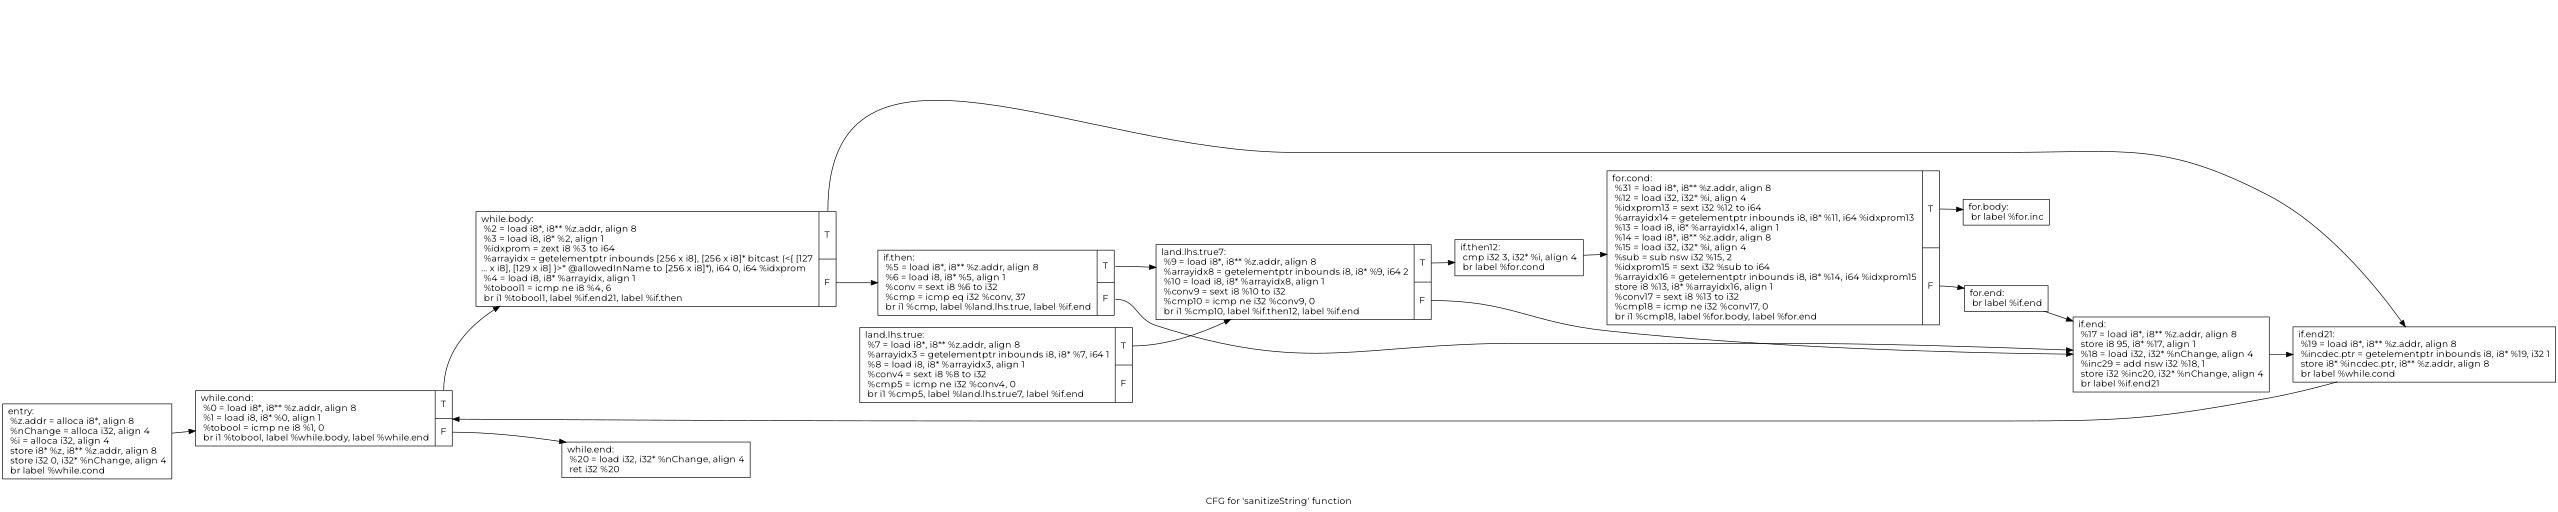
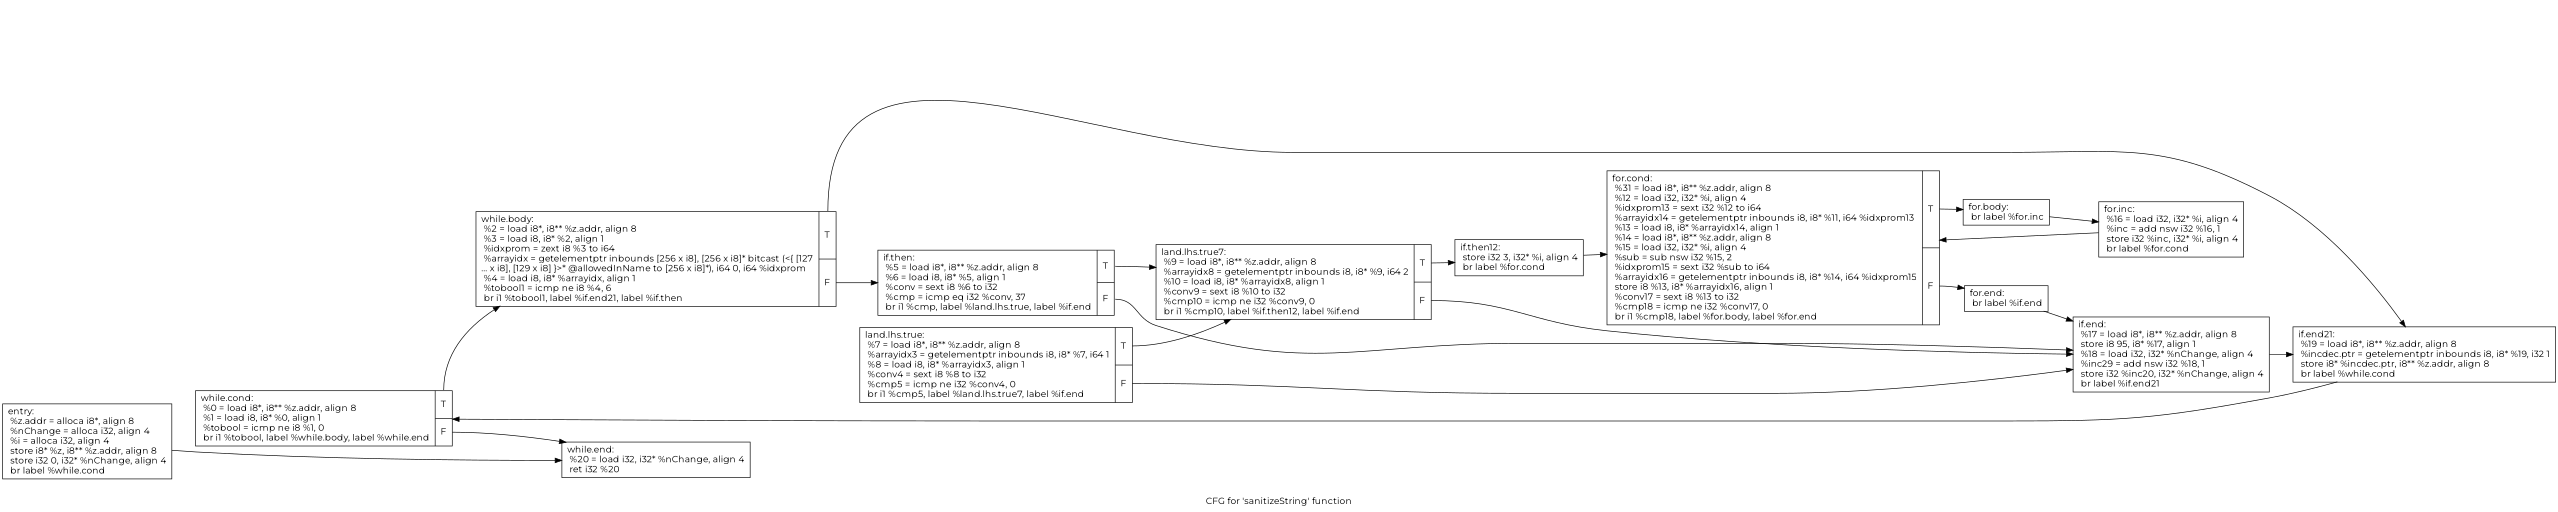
node "for.inc:": added
node "if.then12:": text "cmp i32 3, i32* %i, align 4" -> "store i32 3, i32* %i, align 4"
edge "land.lhs.true:" -> "if.end:": added
edge "entry:" -> "while.cond:": now "entry:" -> "while.end:"
